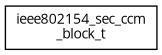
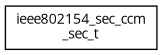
node "ieee802154_sec_ccm _block_t": label "ieee802154_sec_ccm _block_t" -> "ieee802154_sec_ccm _sec_t"
